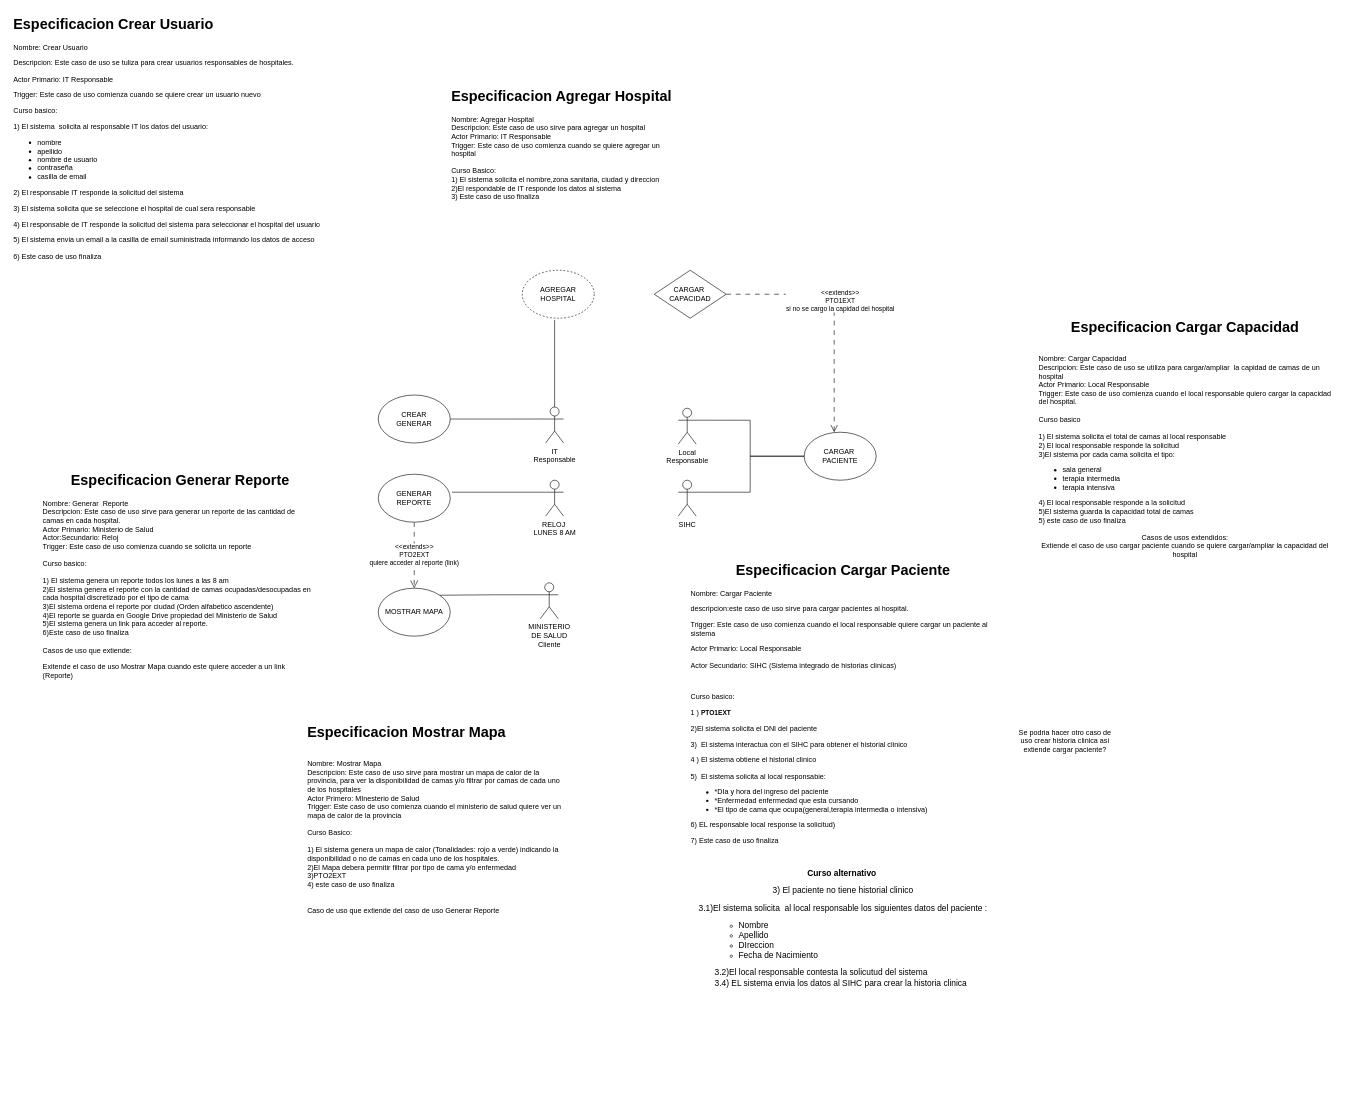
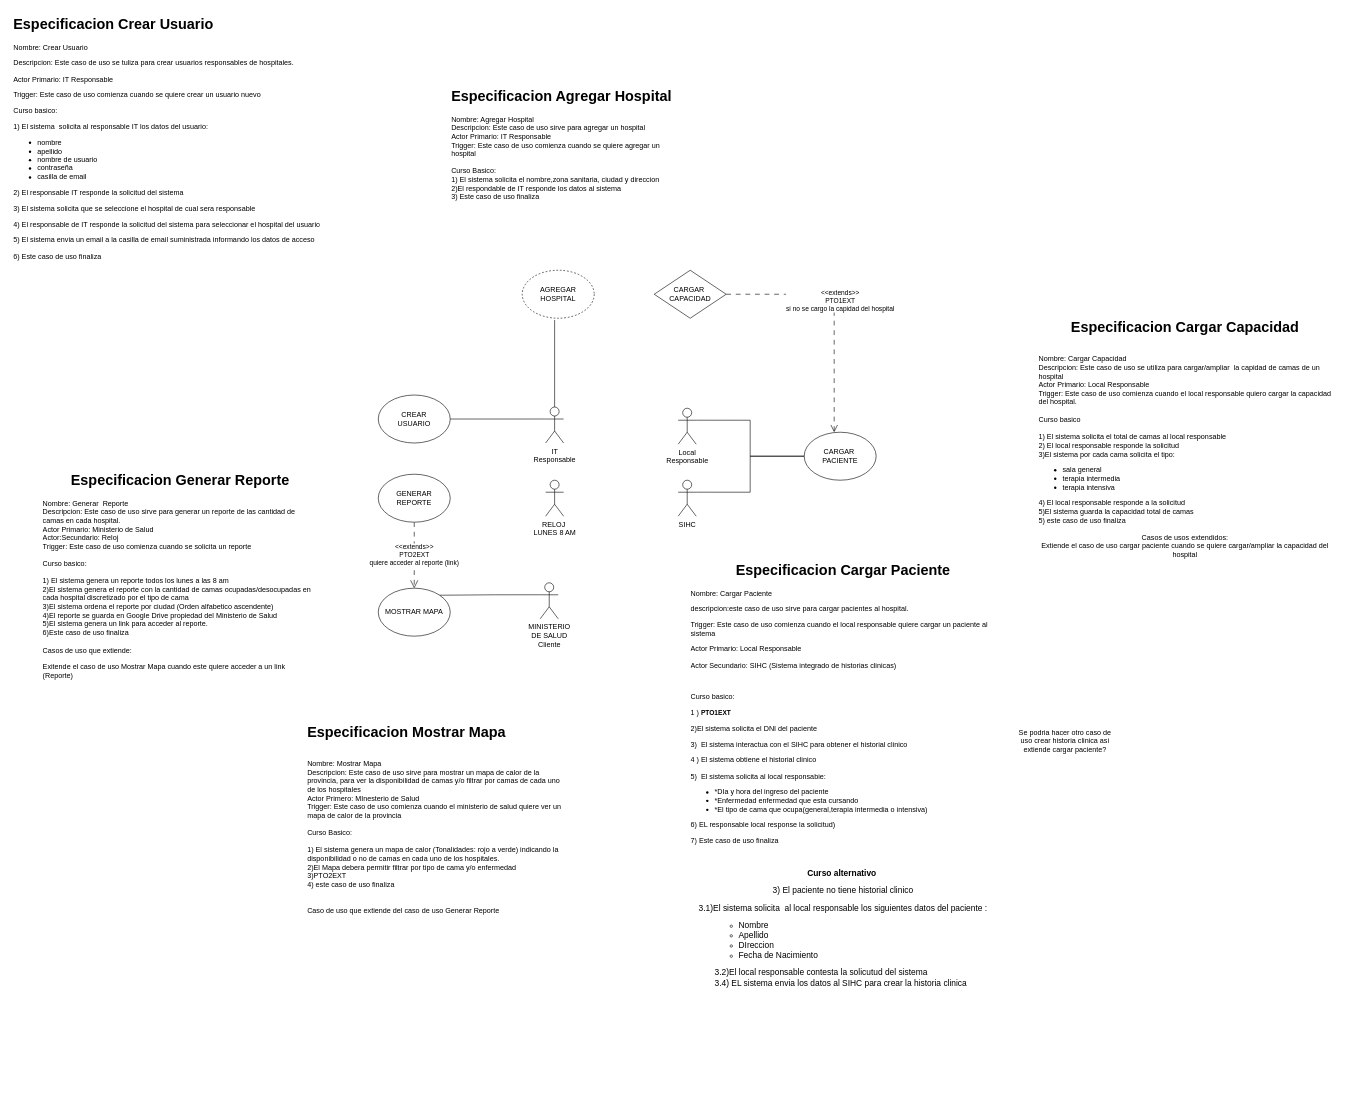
node "CREAR GENERAR": label "CREAR GENERAR" -> "CREAR USUARIO"
edge "GENERAR REPORTE" -- "RELOJ LUNES 8 AM": removed
